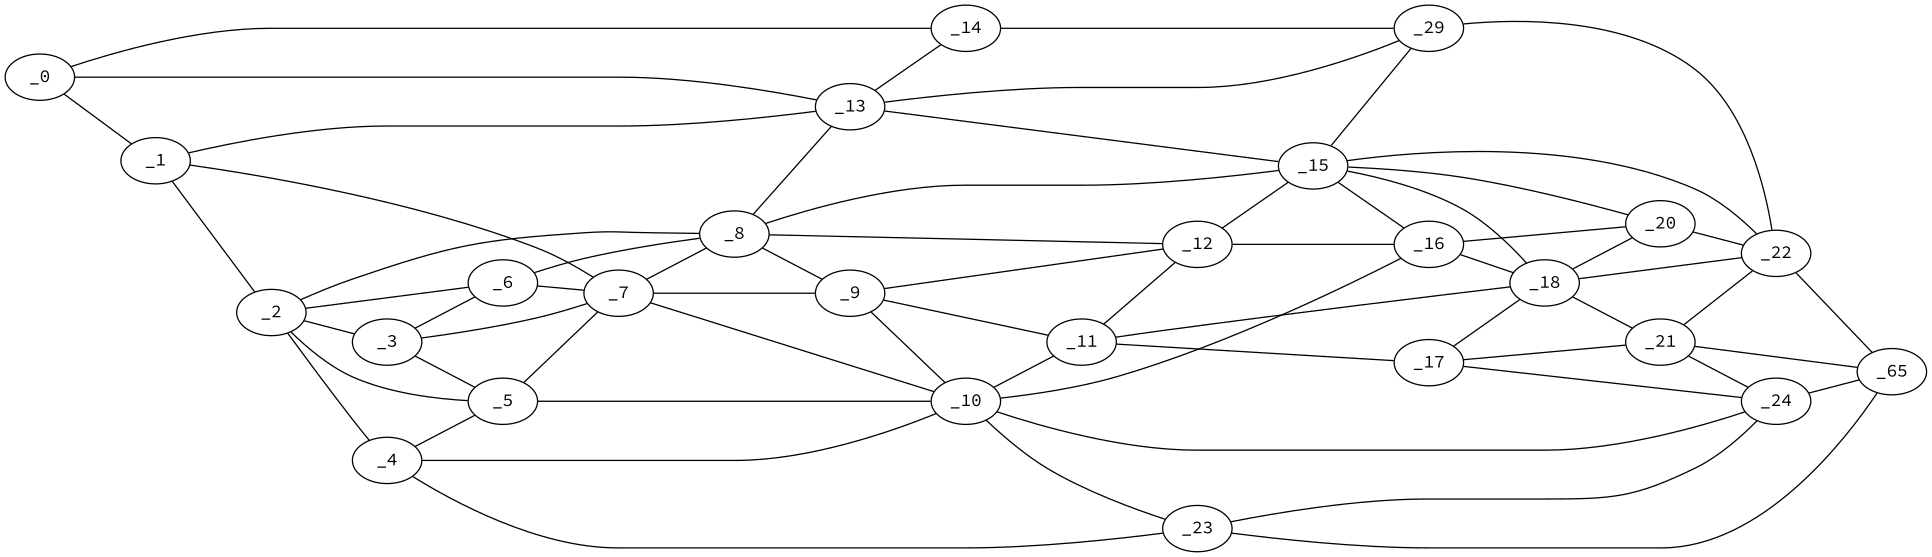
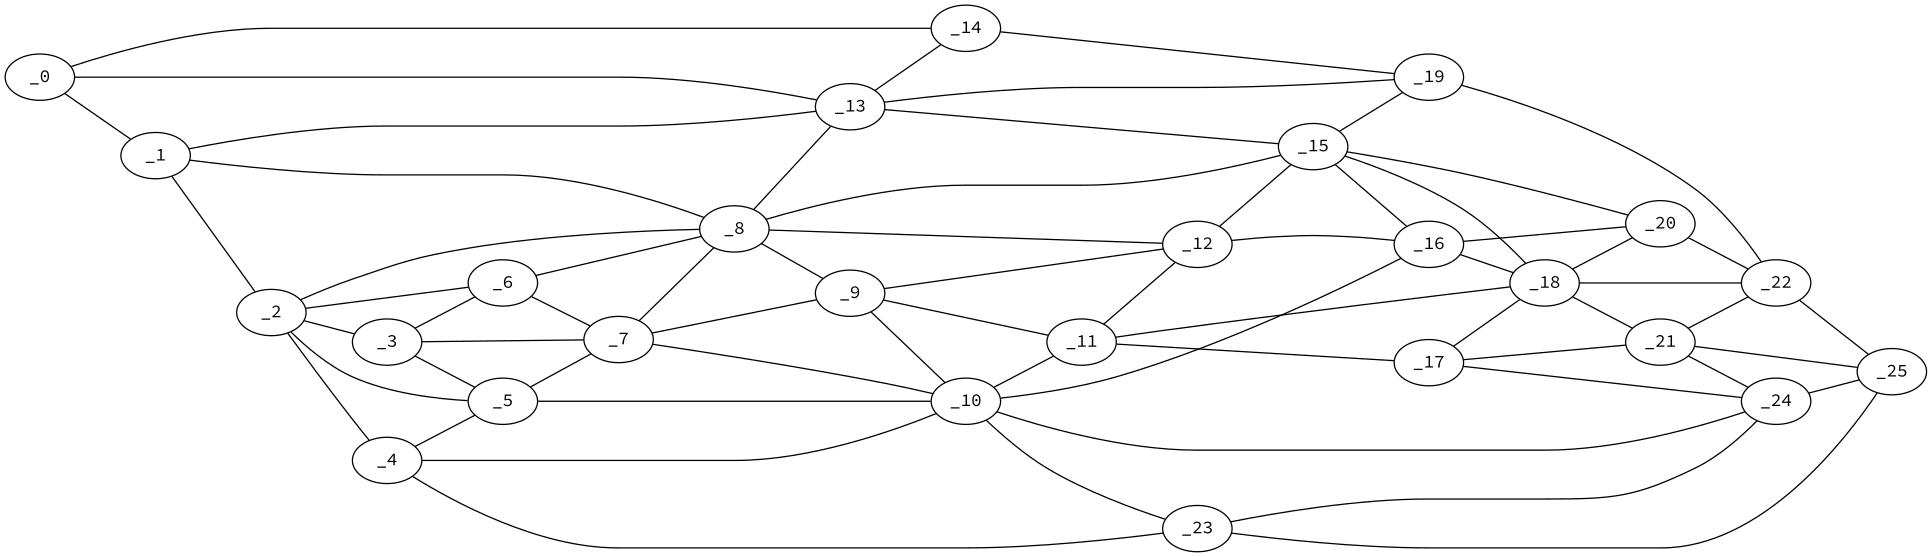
node "_29": label "_29" -> "_19"
edge "_15" -- "_22": removed
edge "_1" -- "_7": now "_1" -- "_8"
node "_65": label "_65" -> "_25"
